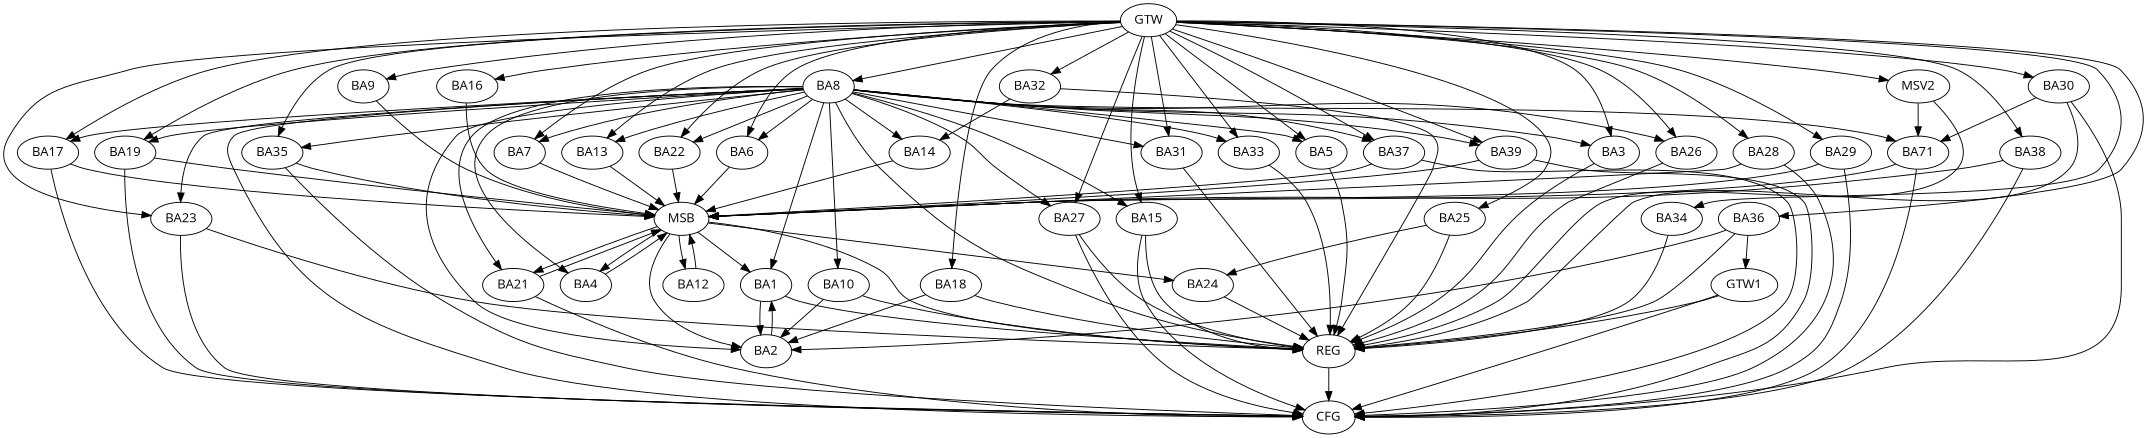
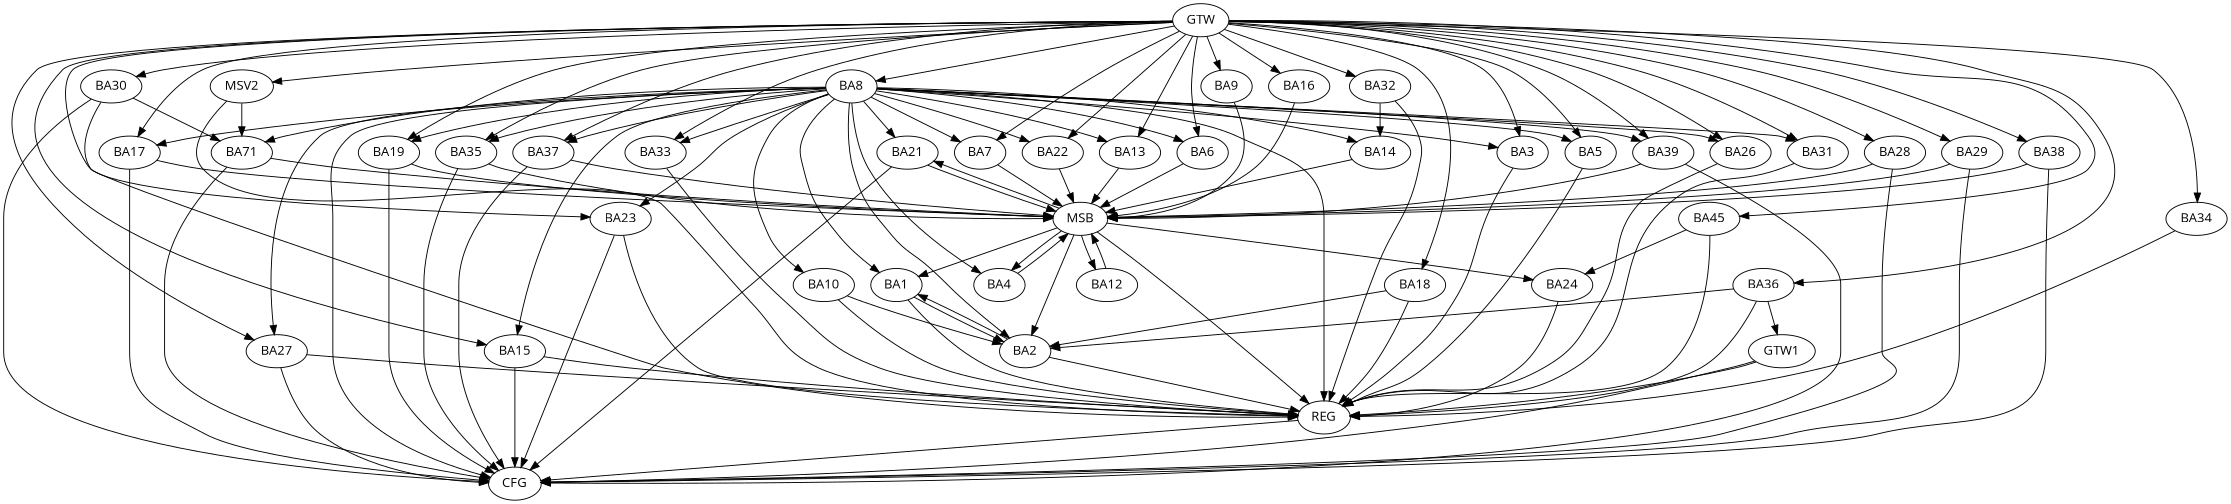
node "BA25": label "BA25" -> "BA45"
edge "BA2" -> "REG": added
